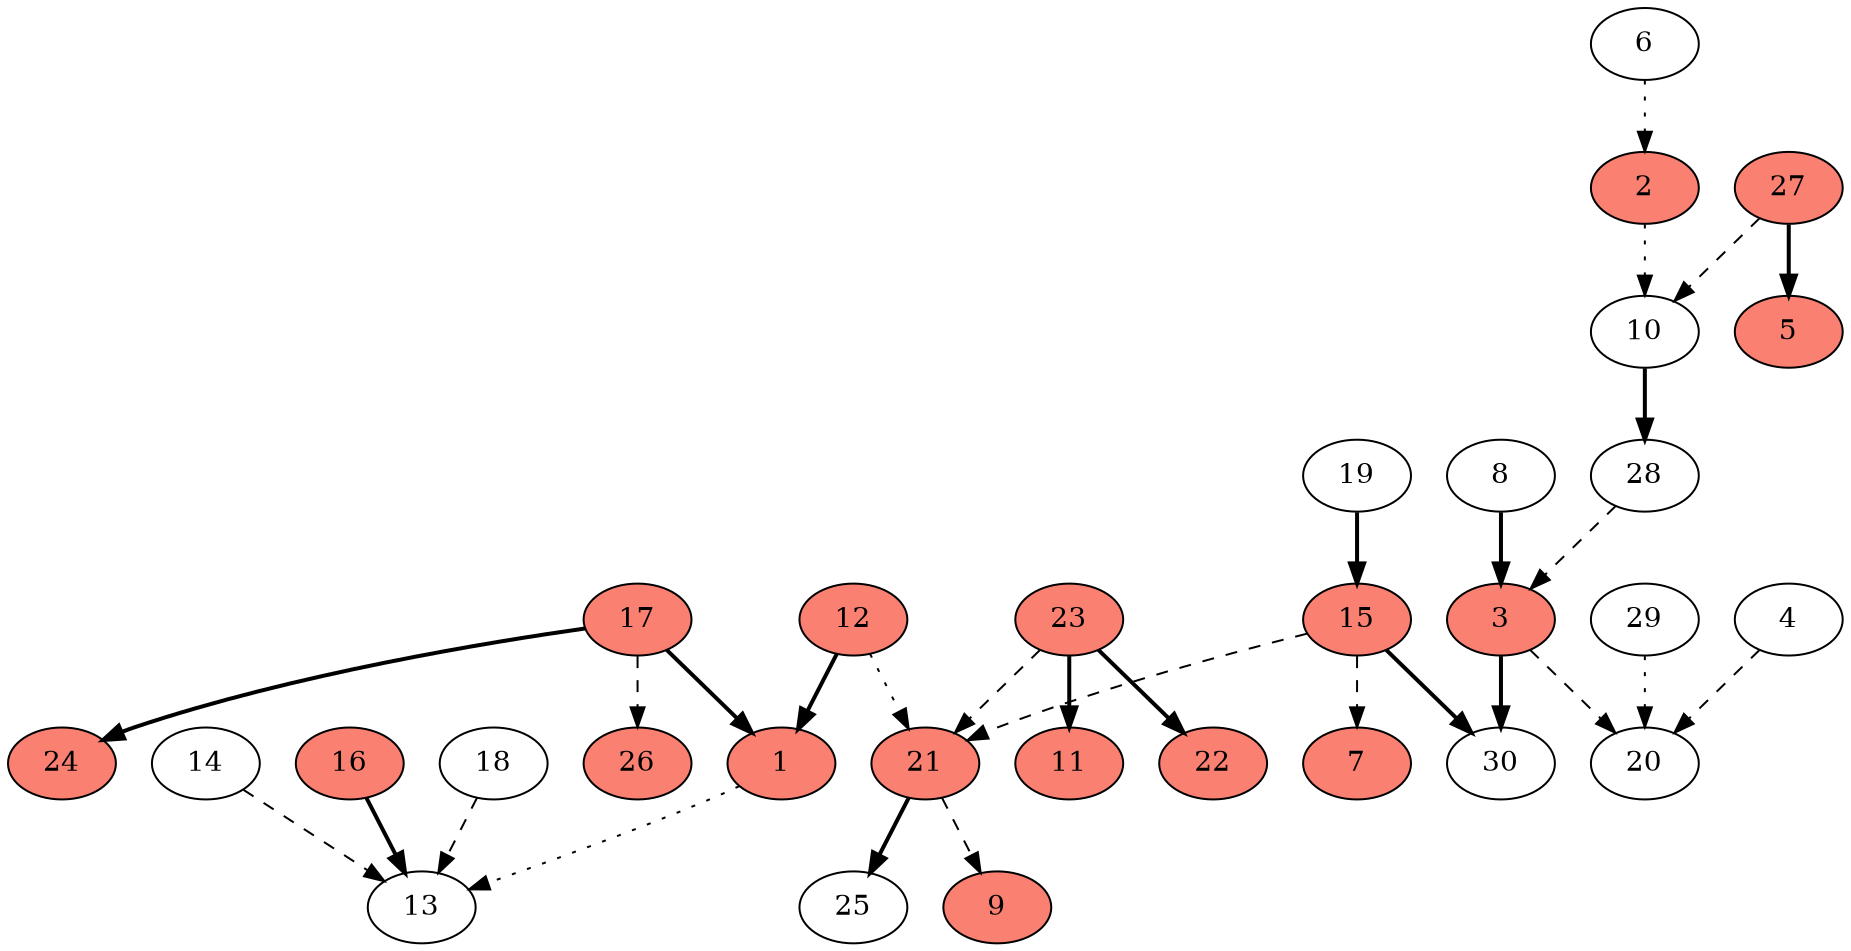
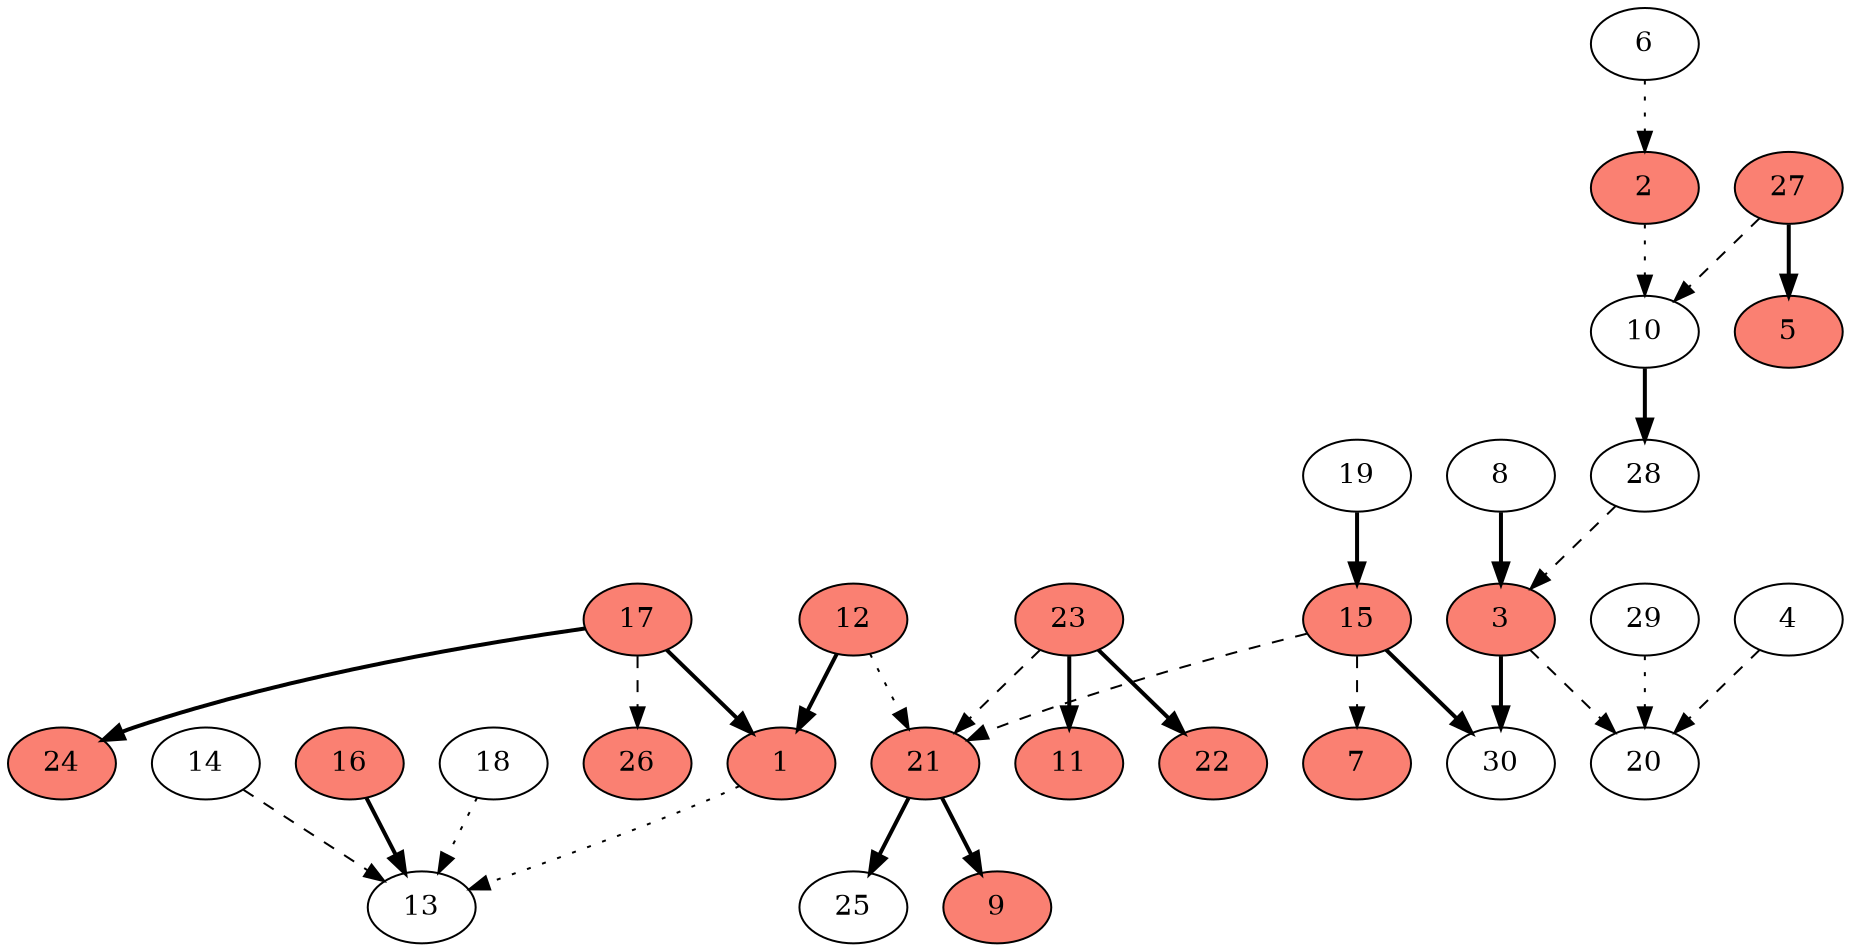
edge "18" -> "13": style dashed -> dotted
edge "21" -> "9": style dashed -> bold
